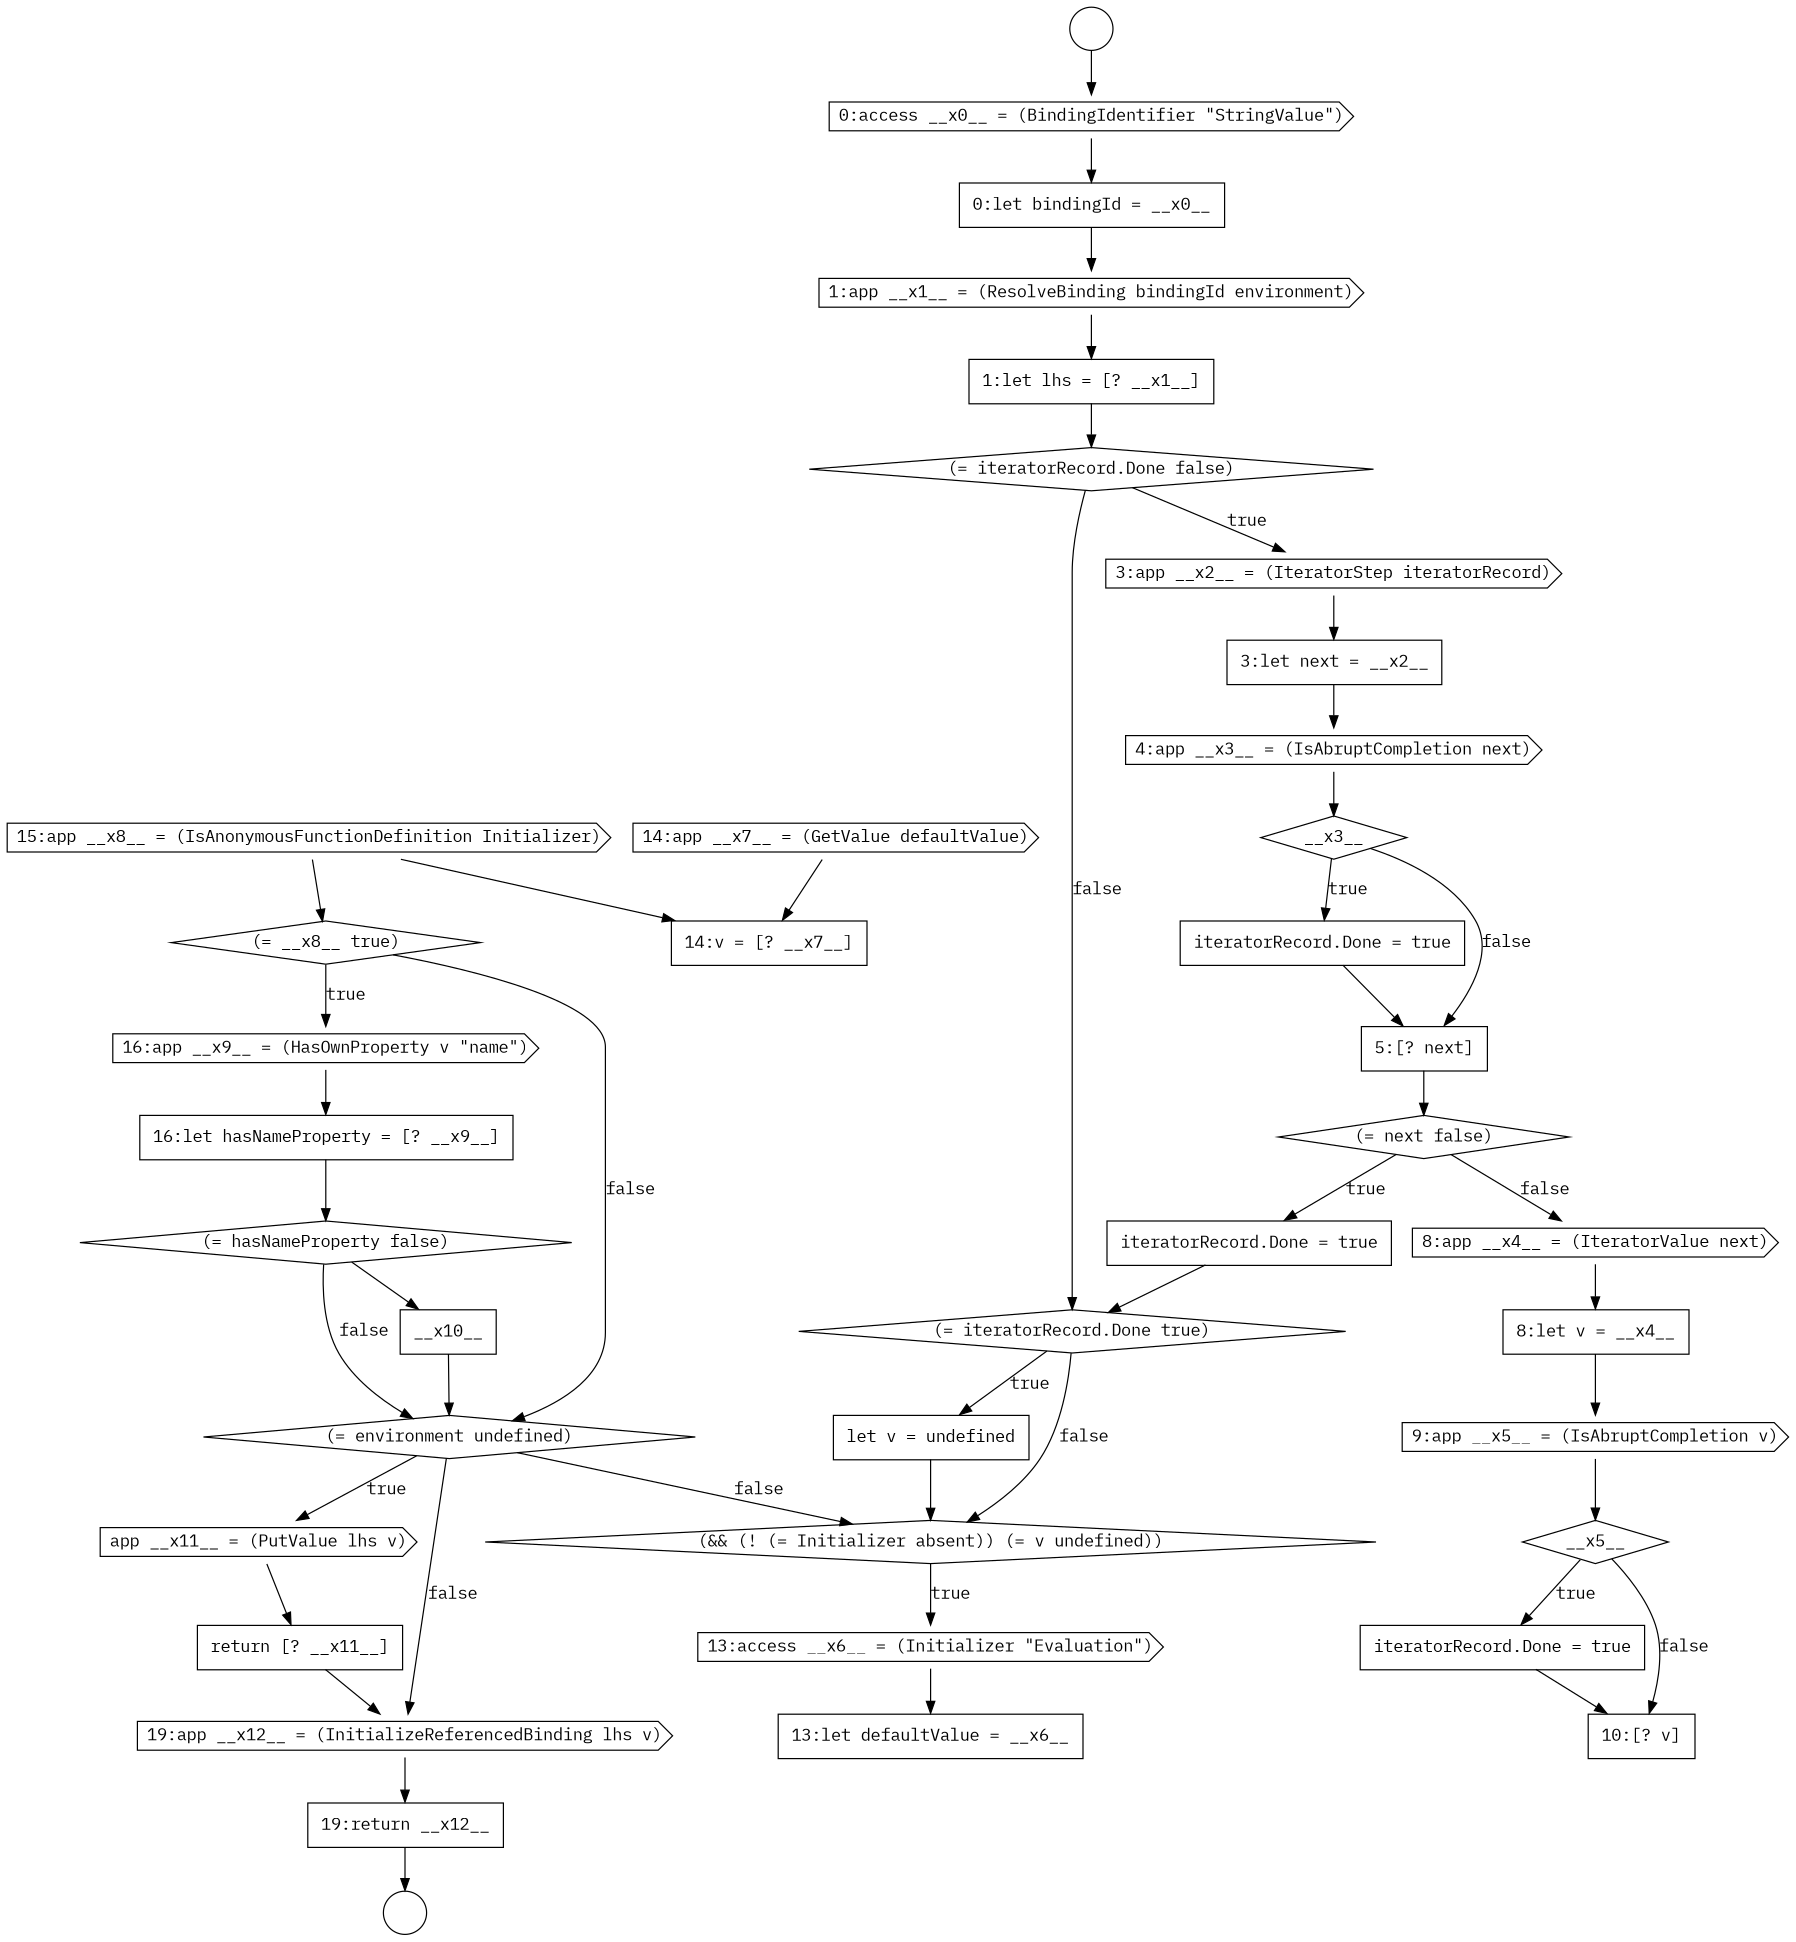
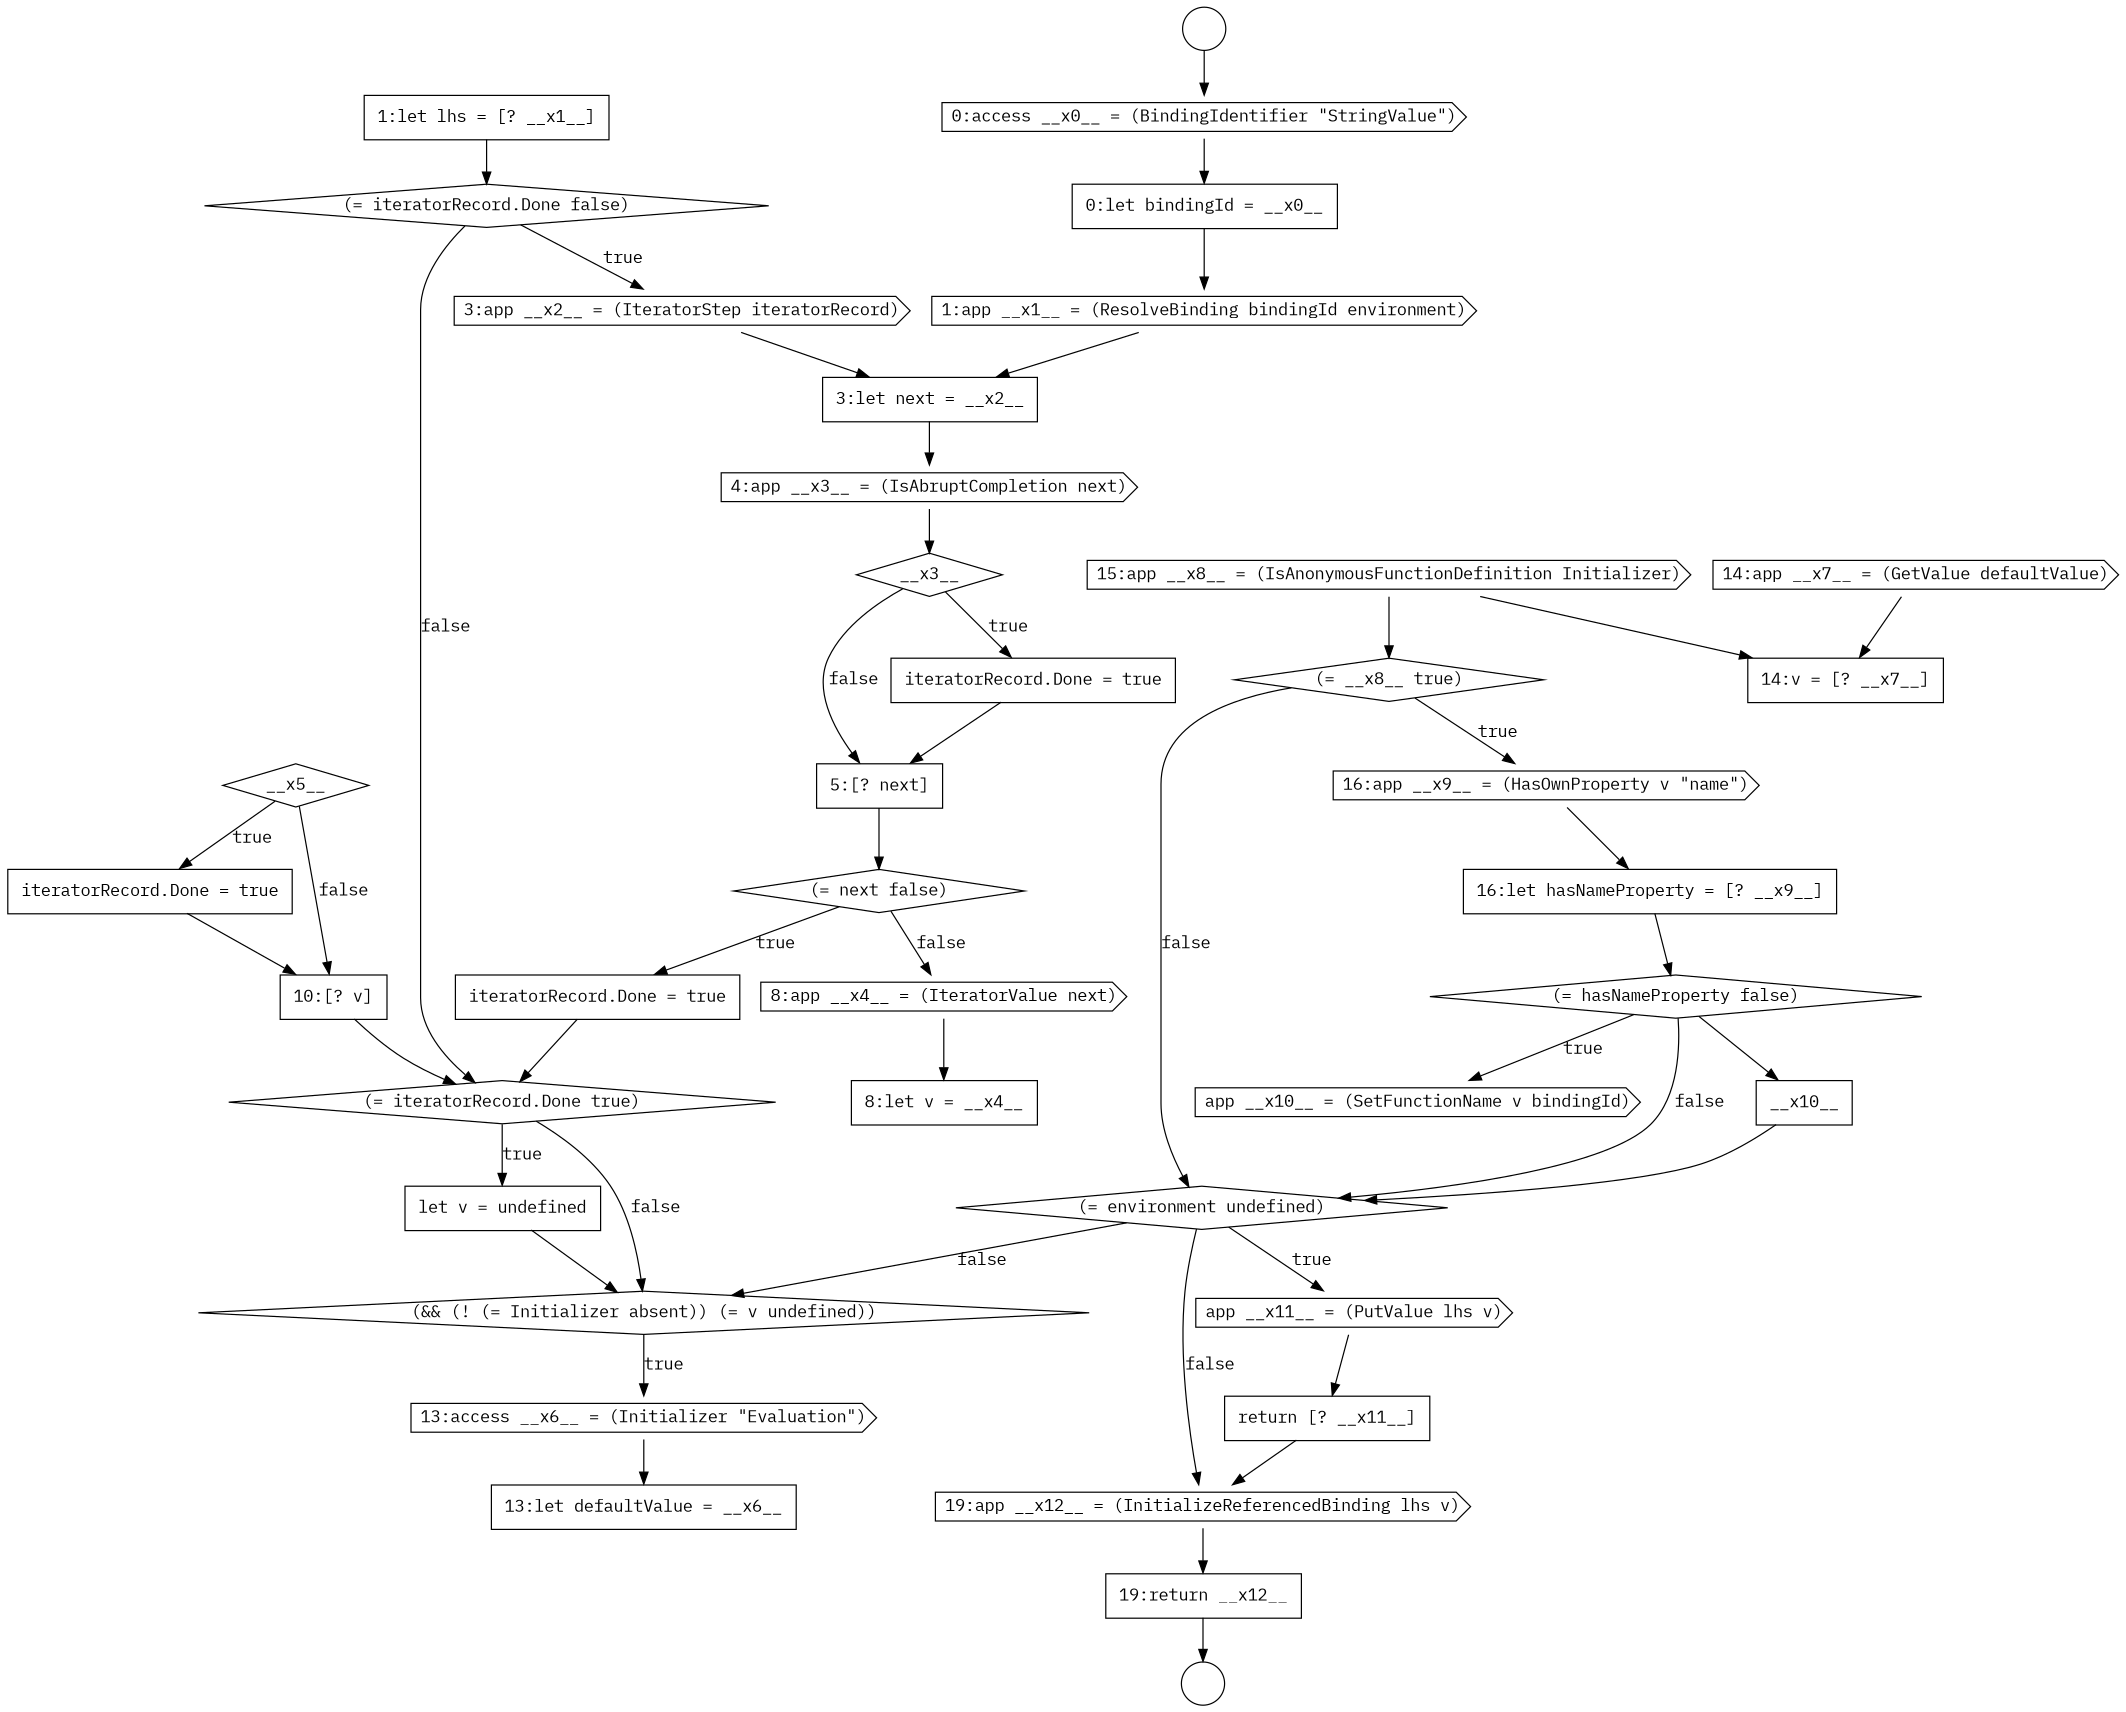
edge "1:app __x1__ = (ResolveBinding bindingId environment)" -> "1:let lhs = [? __x1__]": now "1:app __x1__ = (ResolveBinding bindingId environment)" -> "3:let next = __x2__"
edge "10:[? v]" -> "(= iteratorRecord.Done true)": added
node "app __x10__ = (SetFunctionName v bindingId)": added
node "9:app __x5__ = (IsAbruptCompletion v)": removed
